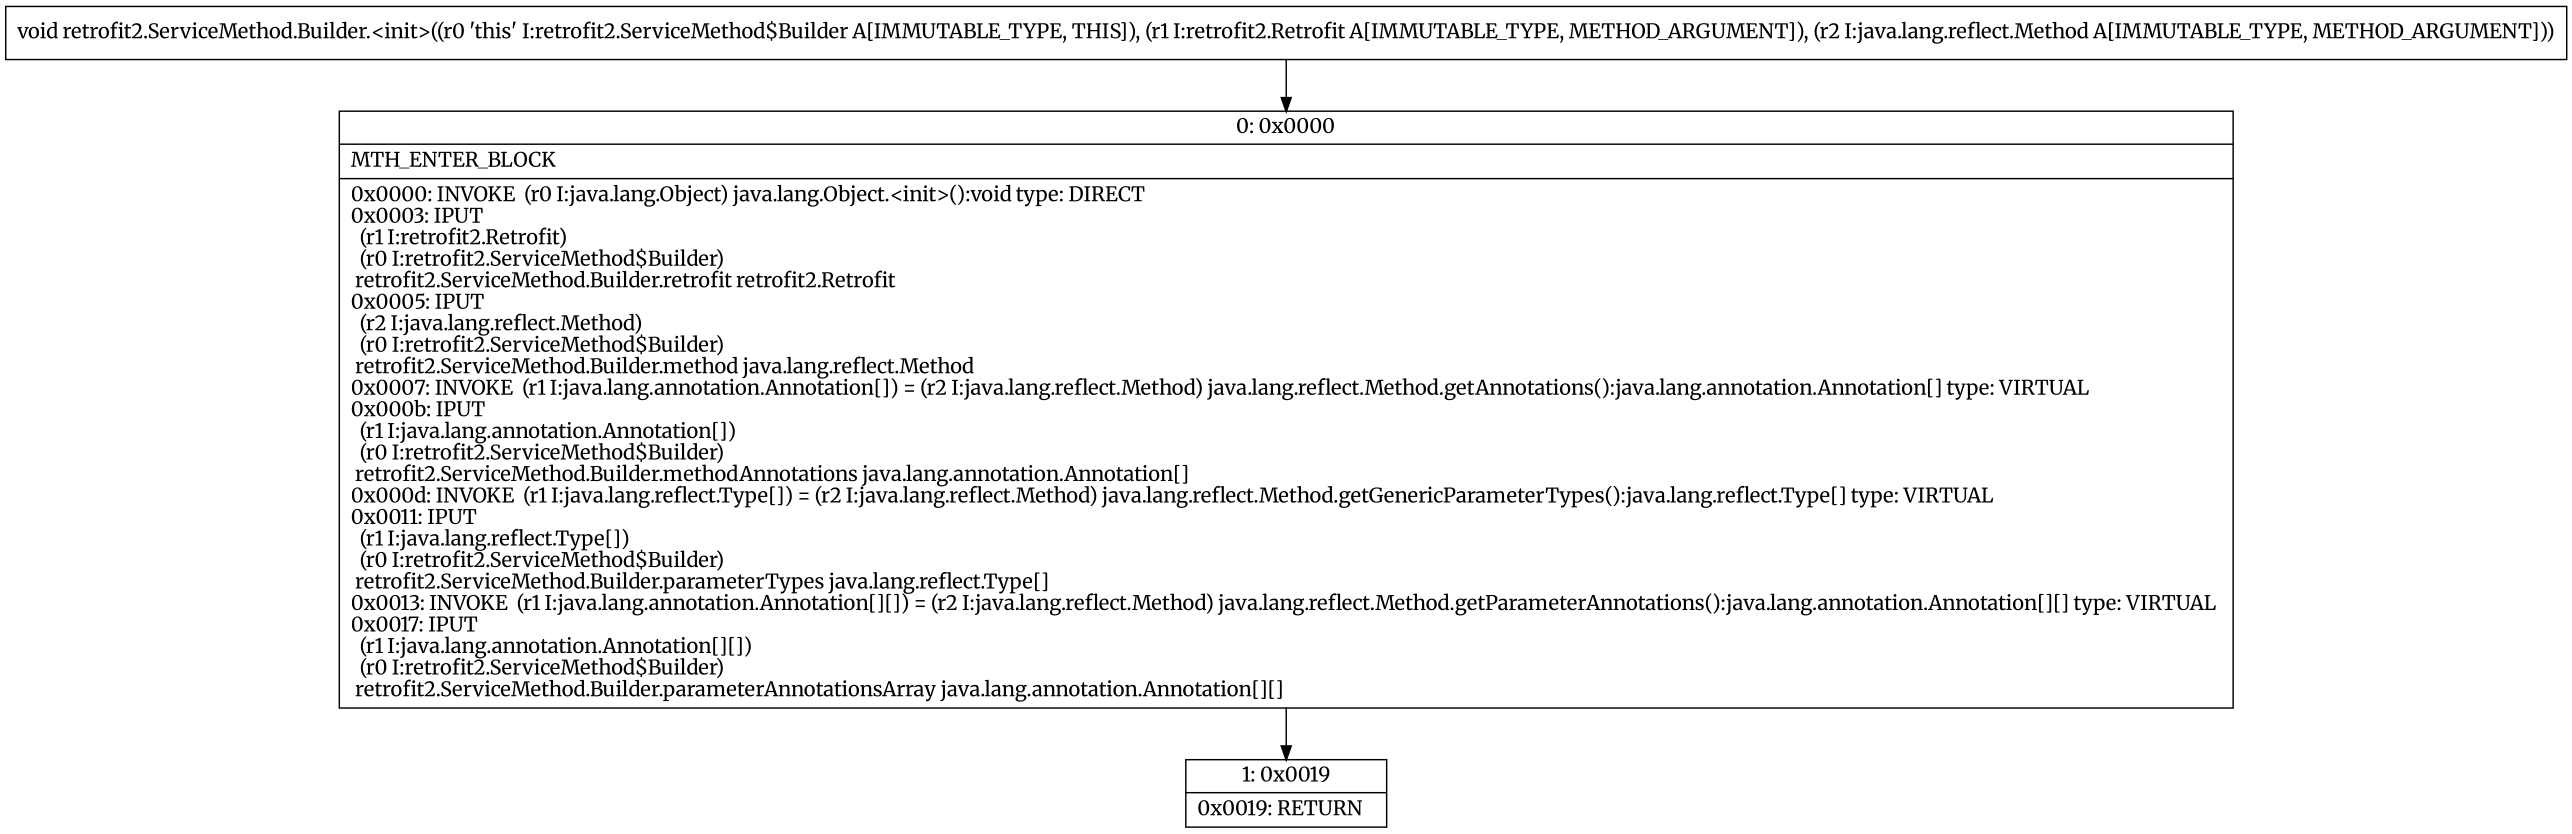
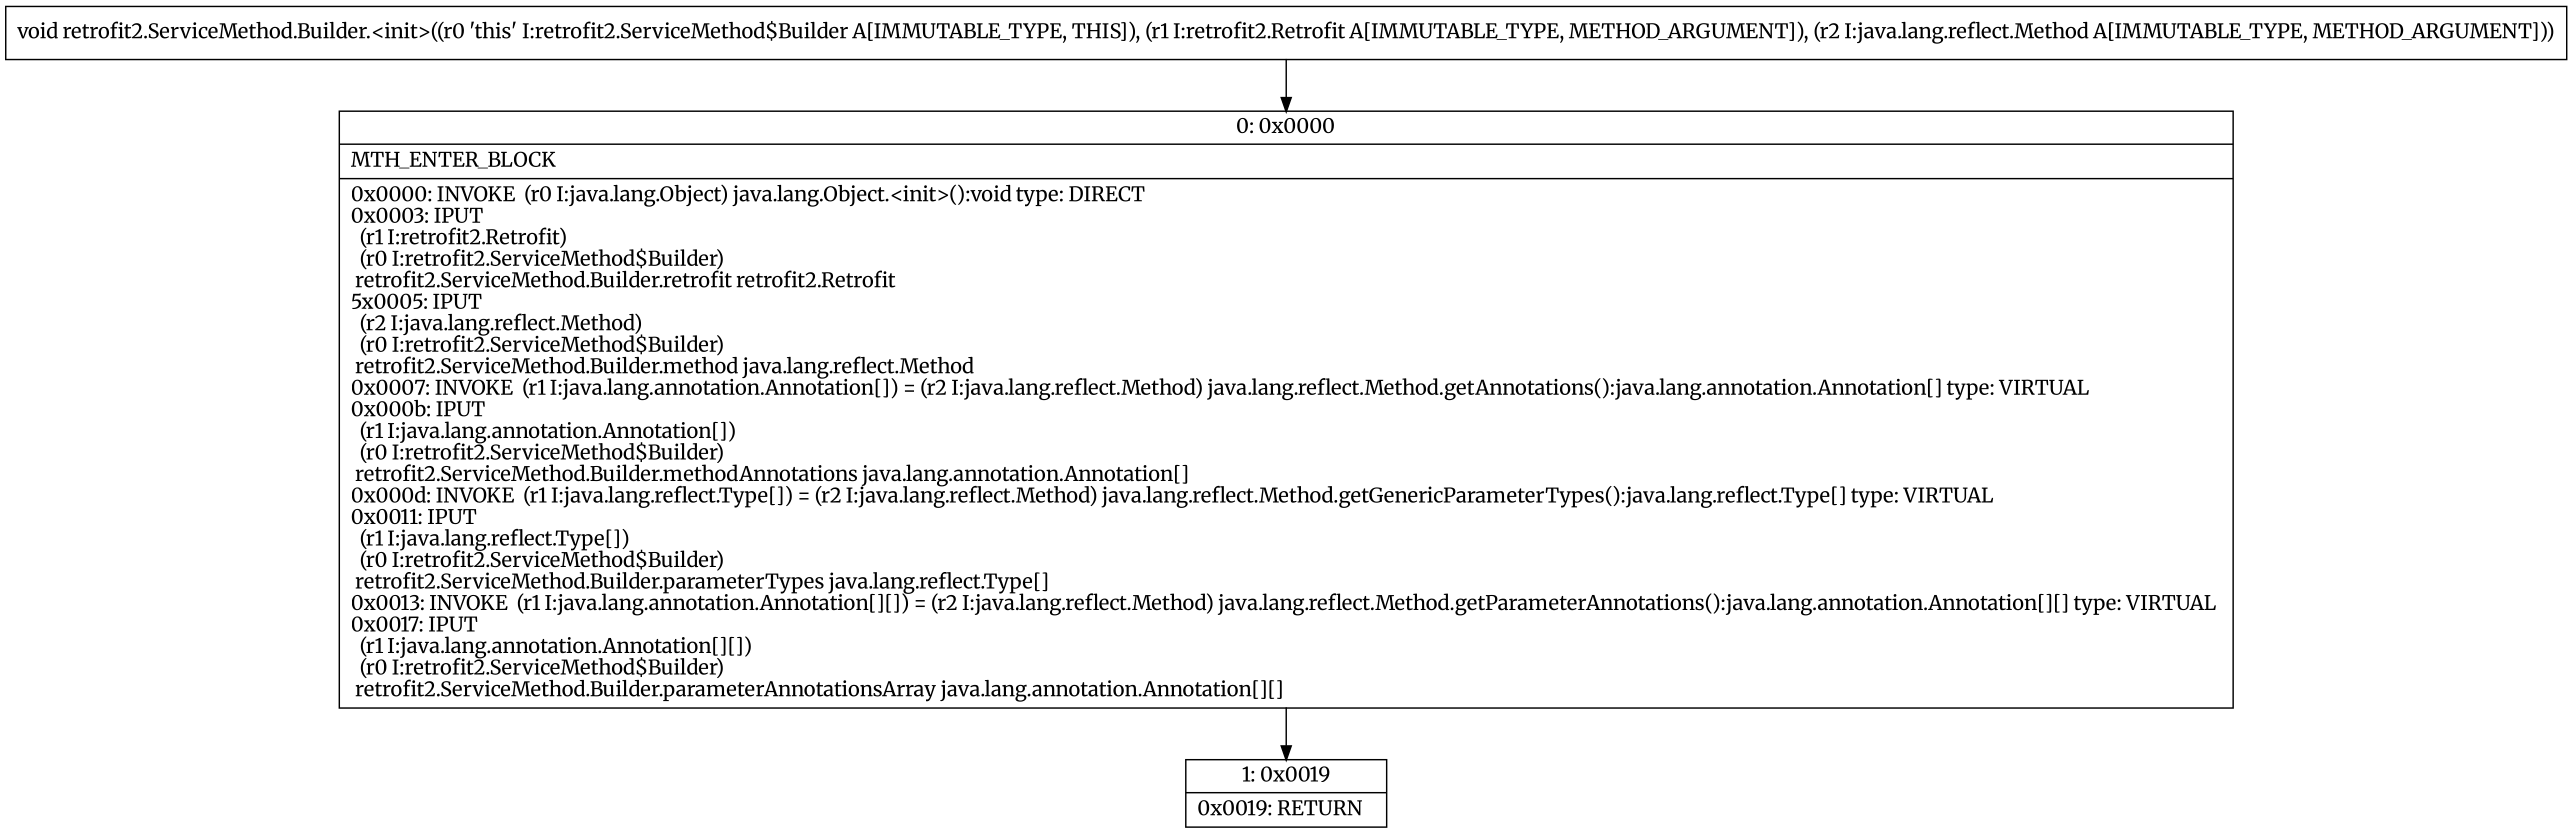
node "0: 0x0000": text "0x0005: IPUT" -> "5x0005: IPUT"
